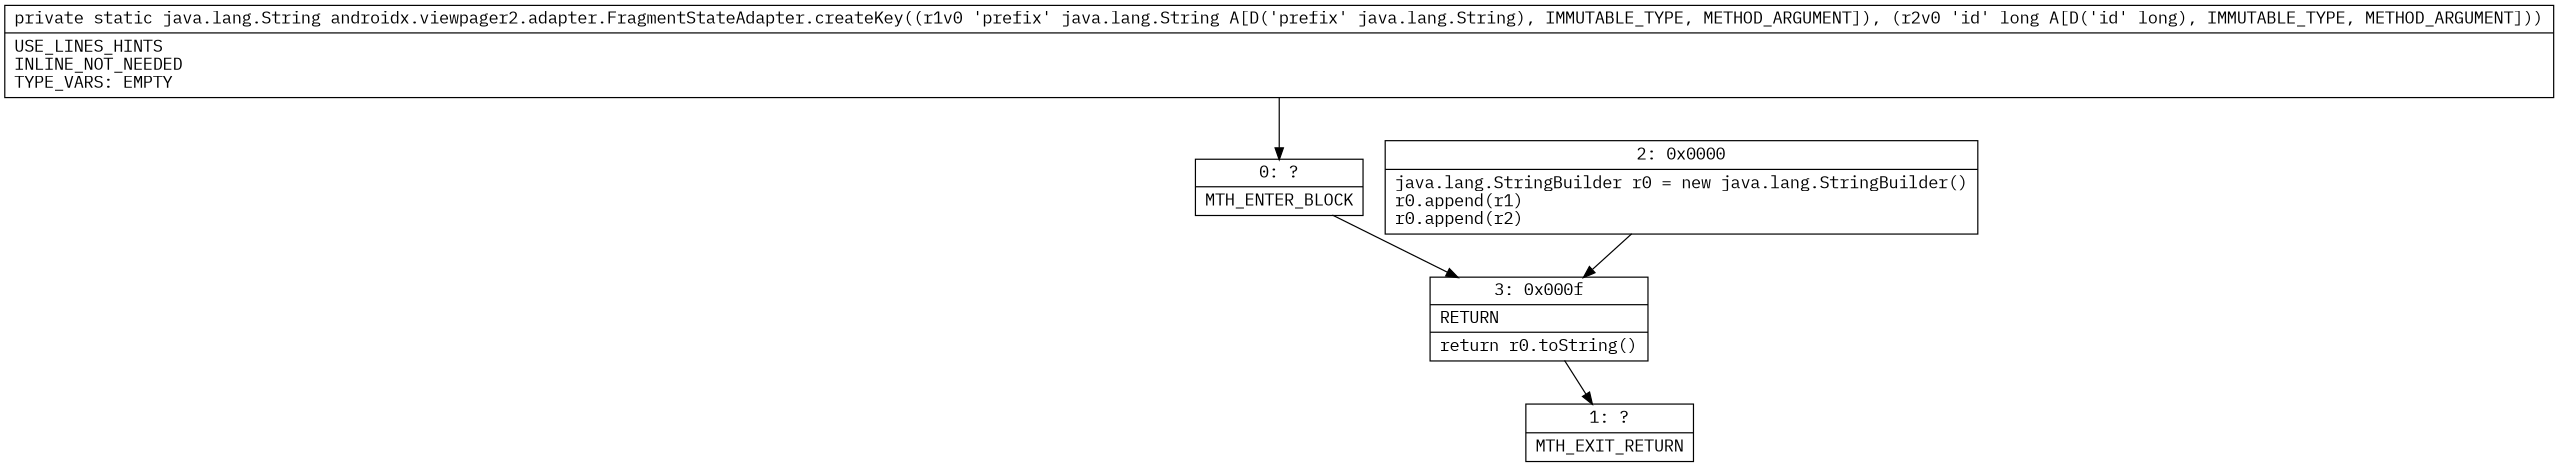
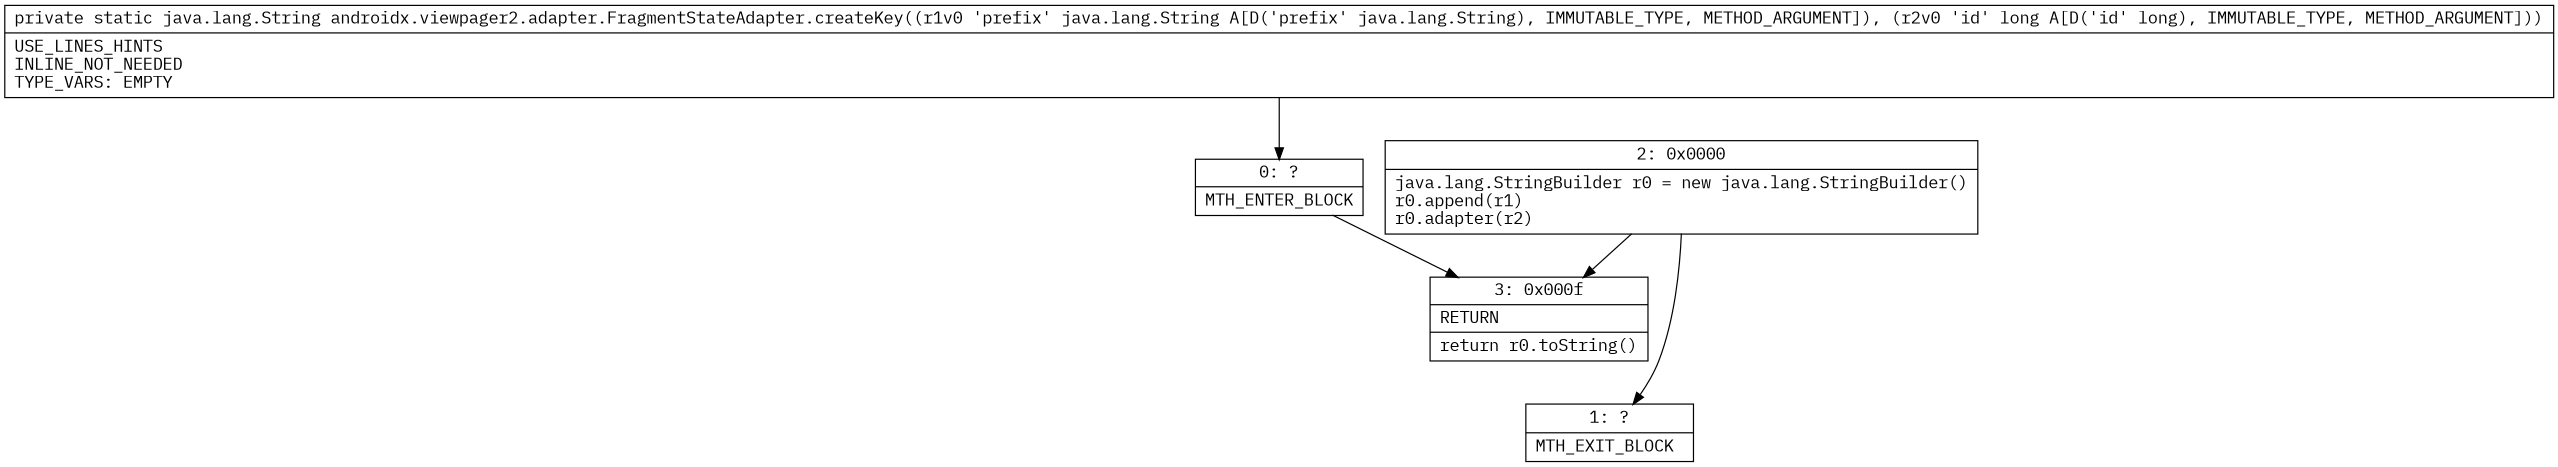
node "2: 0x0000": text "r0.append(r2)" -> "r0.adapter(r2)"
edge "3: 0x000f" -> "1: ?": now "2: 0x0000" -> "1: ?"
node "1: ?": text "MTH_EXIT_RETURN" -> "MTH_EXIT_BLOCK"
